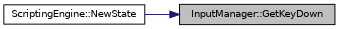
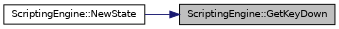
node "InputManager::GetKeyDown": label "InputManager::GetKeyDown" -> "ScriptingEngine::GetKeyDown"
